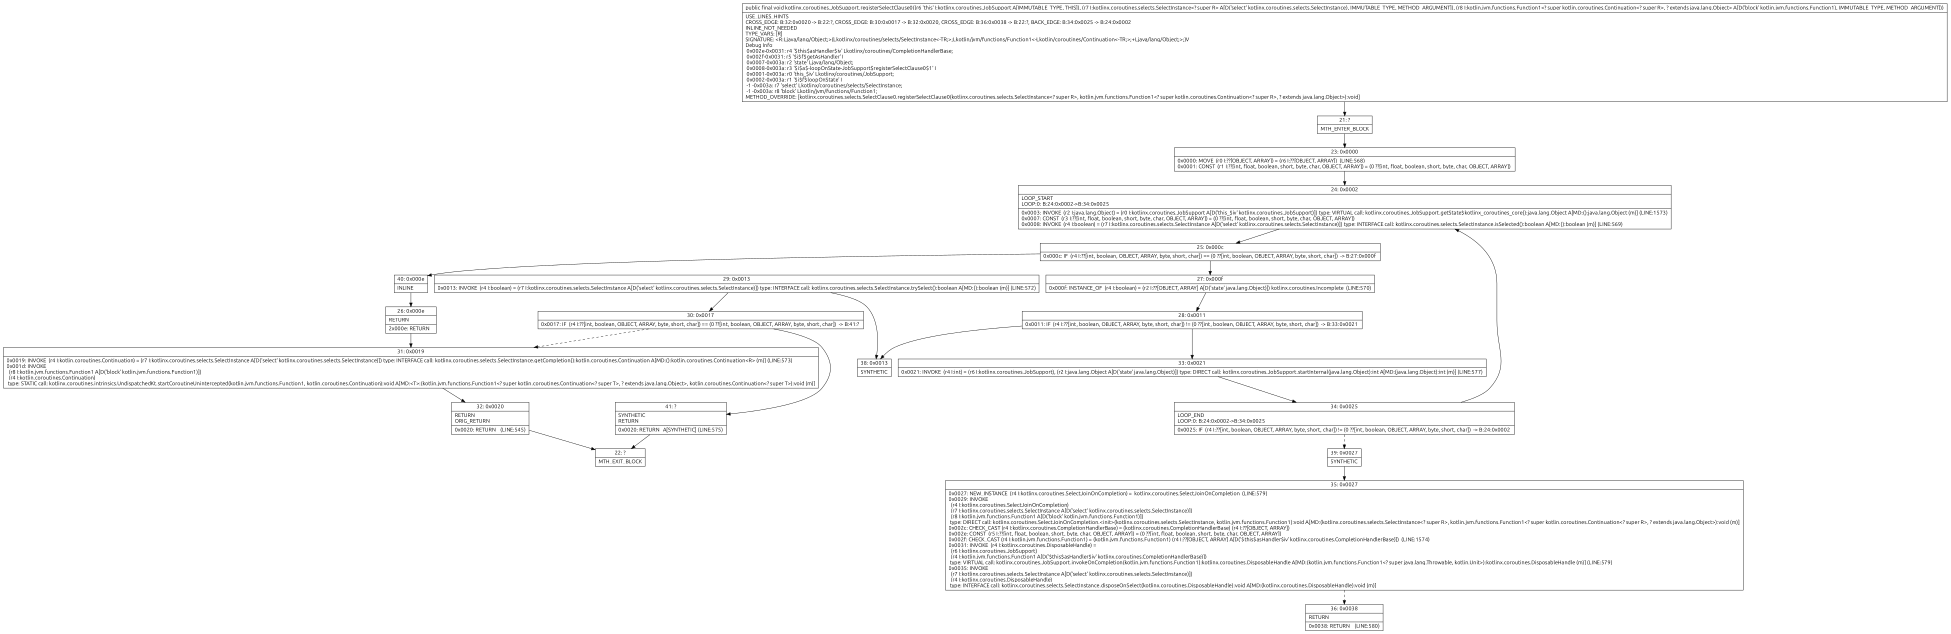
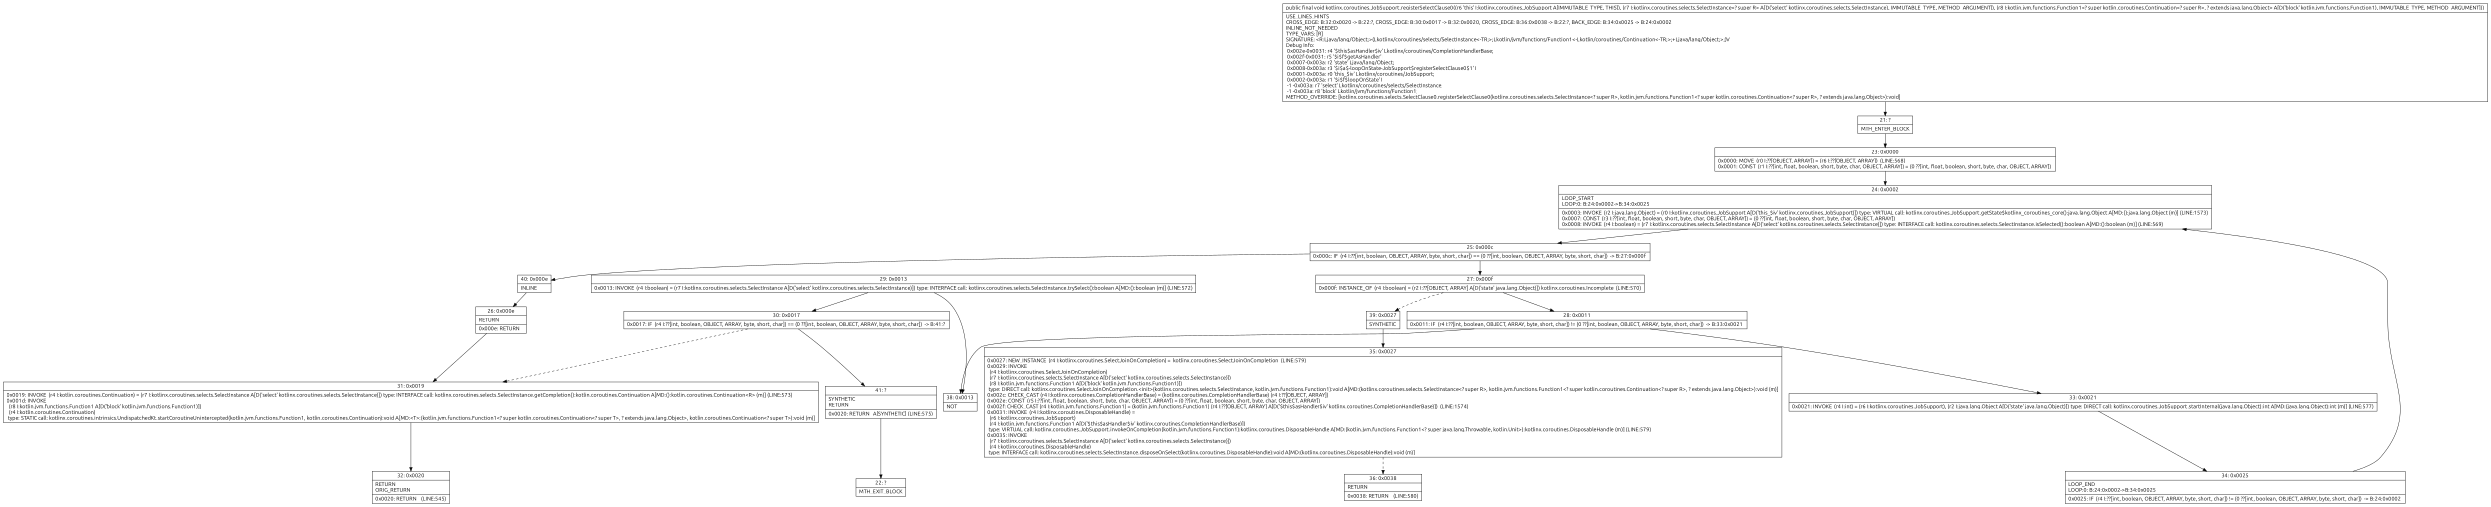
node "26: 0x000e": text "2x000e: RETURN" -> "0x000e: RETURN"
node "38: 0x0013": text "SYNTHETIC" -> "NOT"
edge "32: 0x0020" -> "22: ?": removed
edge "34: 0x0025" -> "39: 0x0027": now "27: 0x000f" -> "39: 0x0027"
